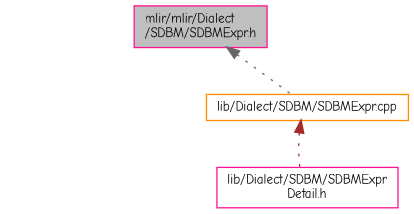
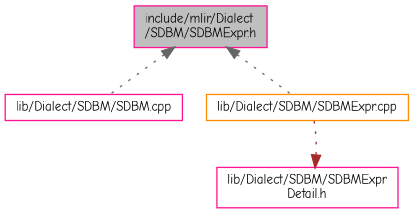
node "mlir/mlir/Dialect /SDBM/SDBMExpr.h": label "mlir/mlir/Dialect /SDBM/SDBMExpr.h" -> "include/mlir/Dialect /SDBM/SDBMExpr.h"
node "lib/Dialect/SDBM/SDBM.cpp": added
edge "lib/Dialect/SDBM/SDBMExpr Detail.h" -> "lib/Dialect/SDBM/SDBMExpr.cpp": reversed
